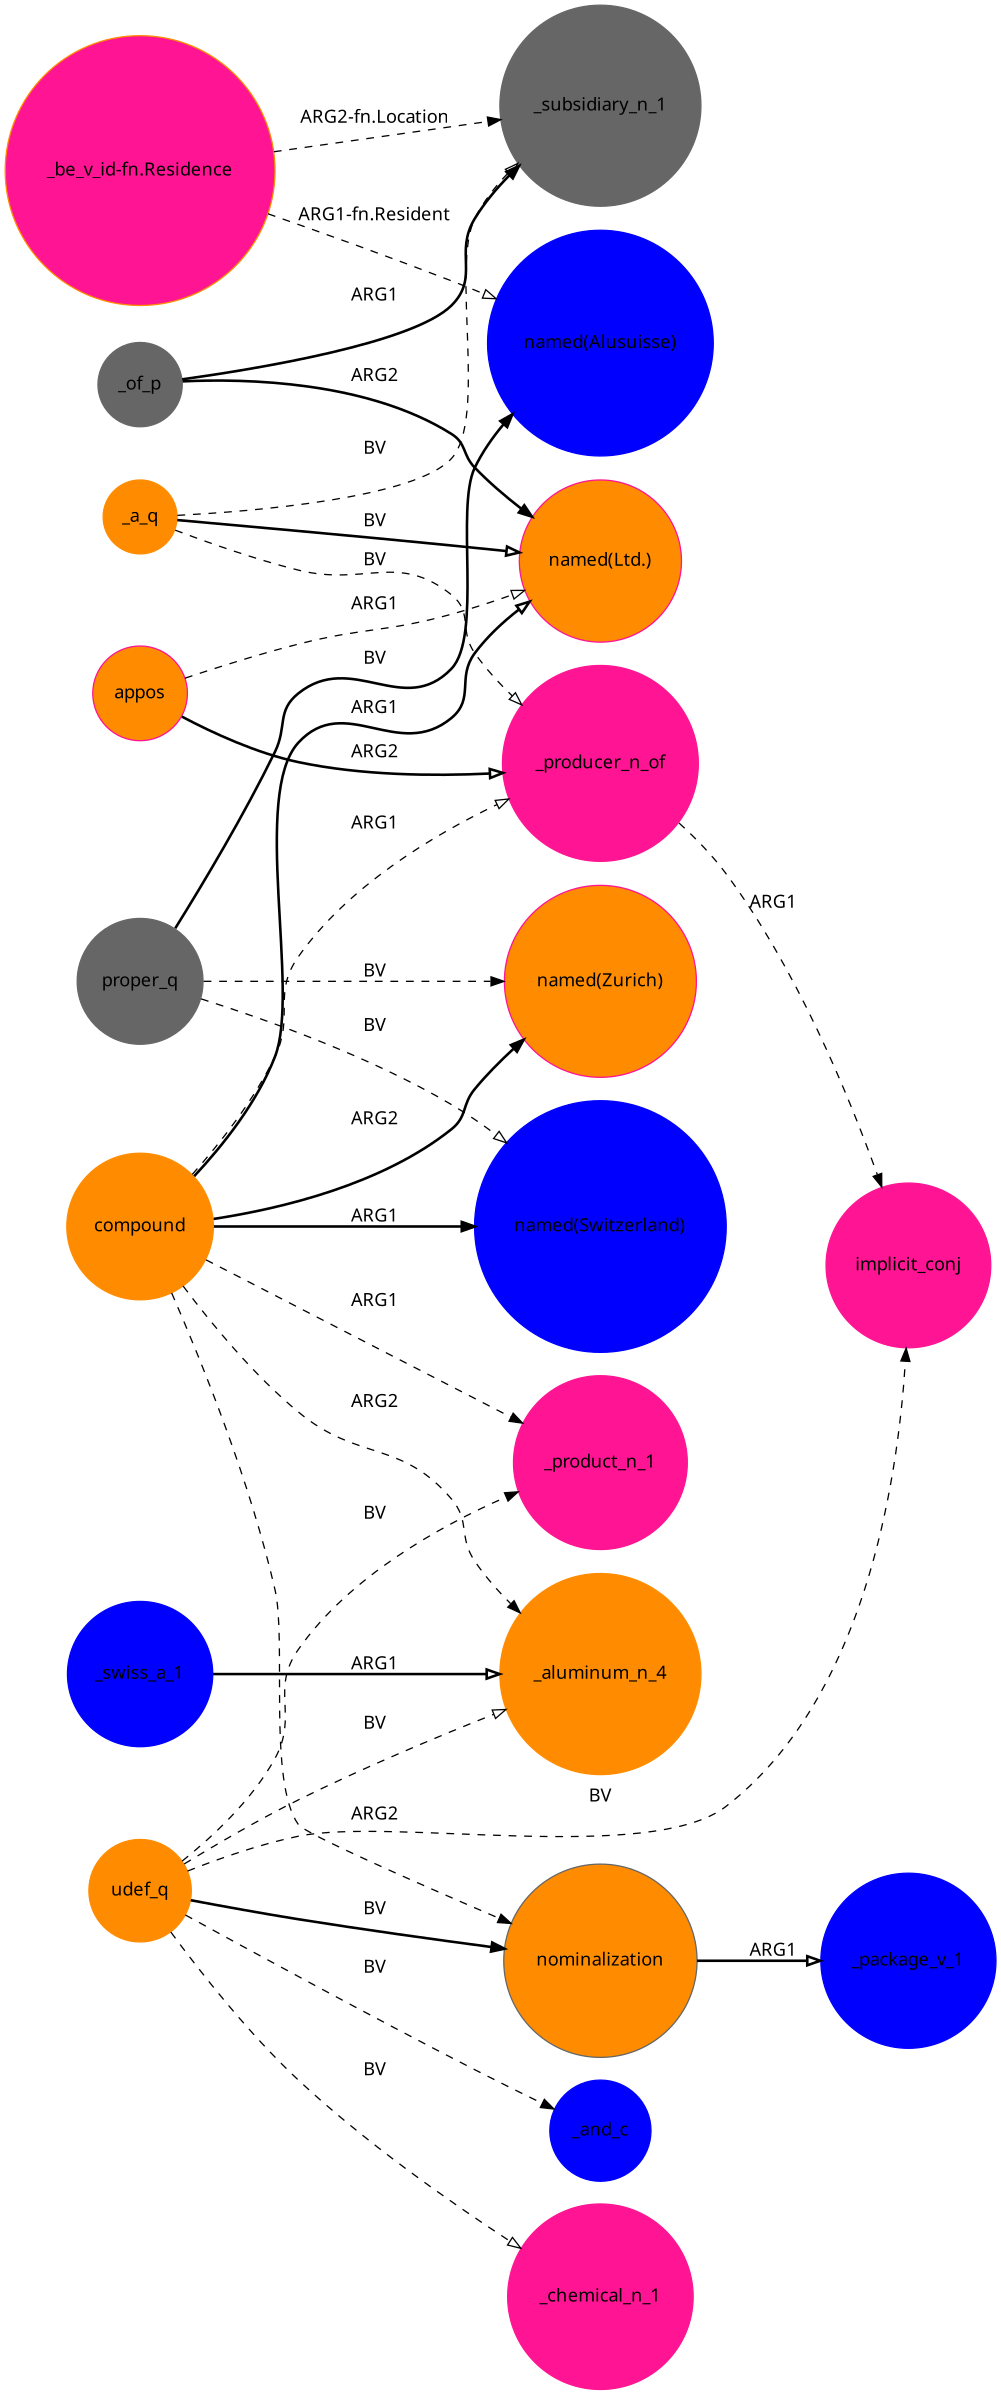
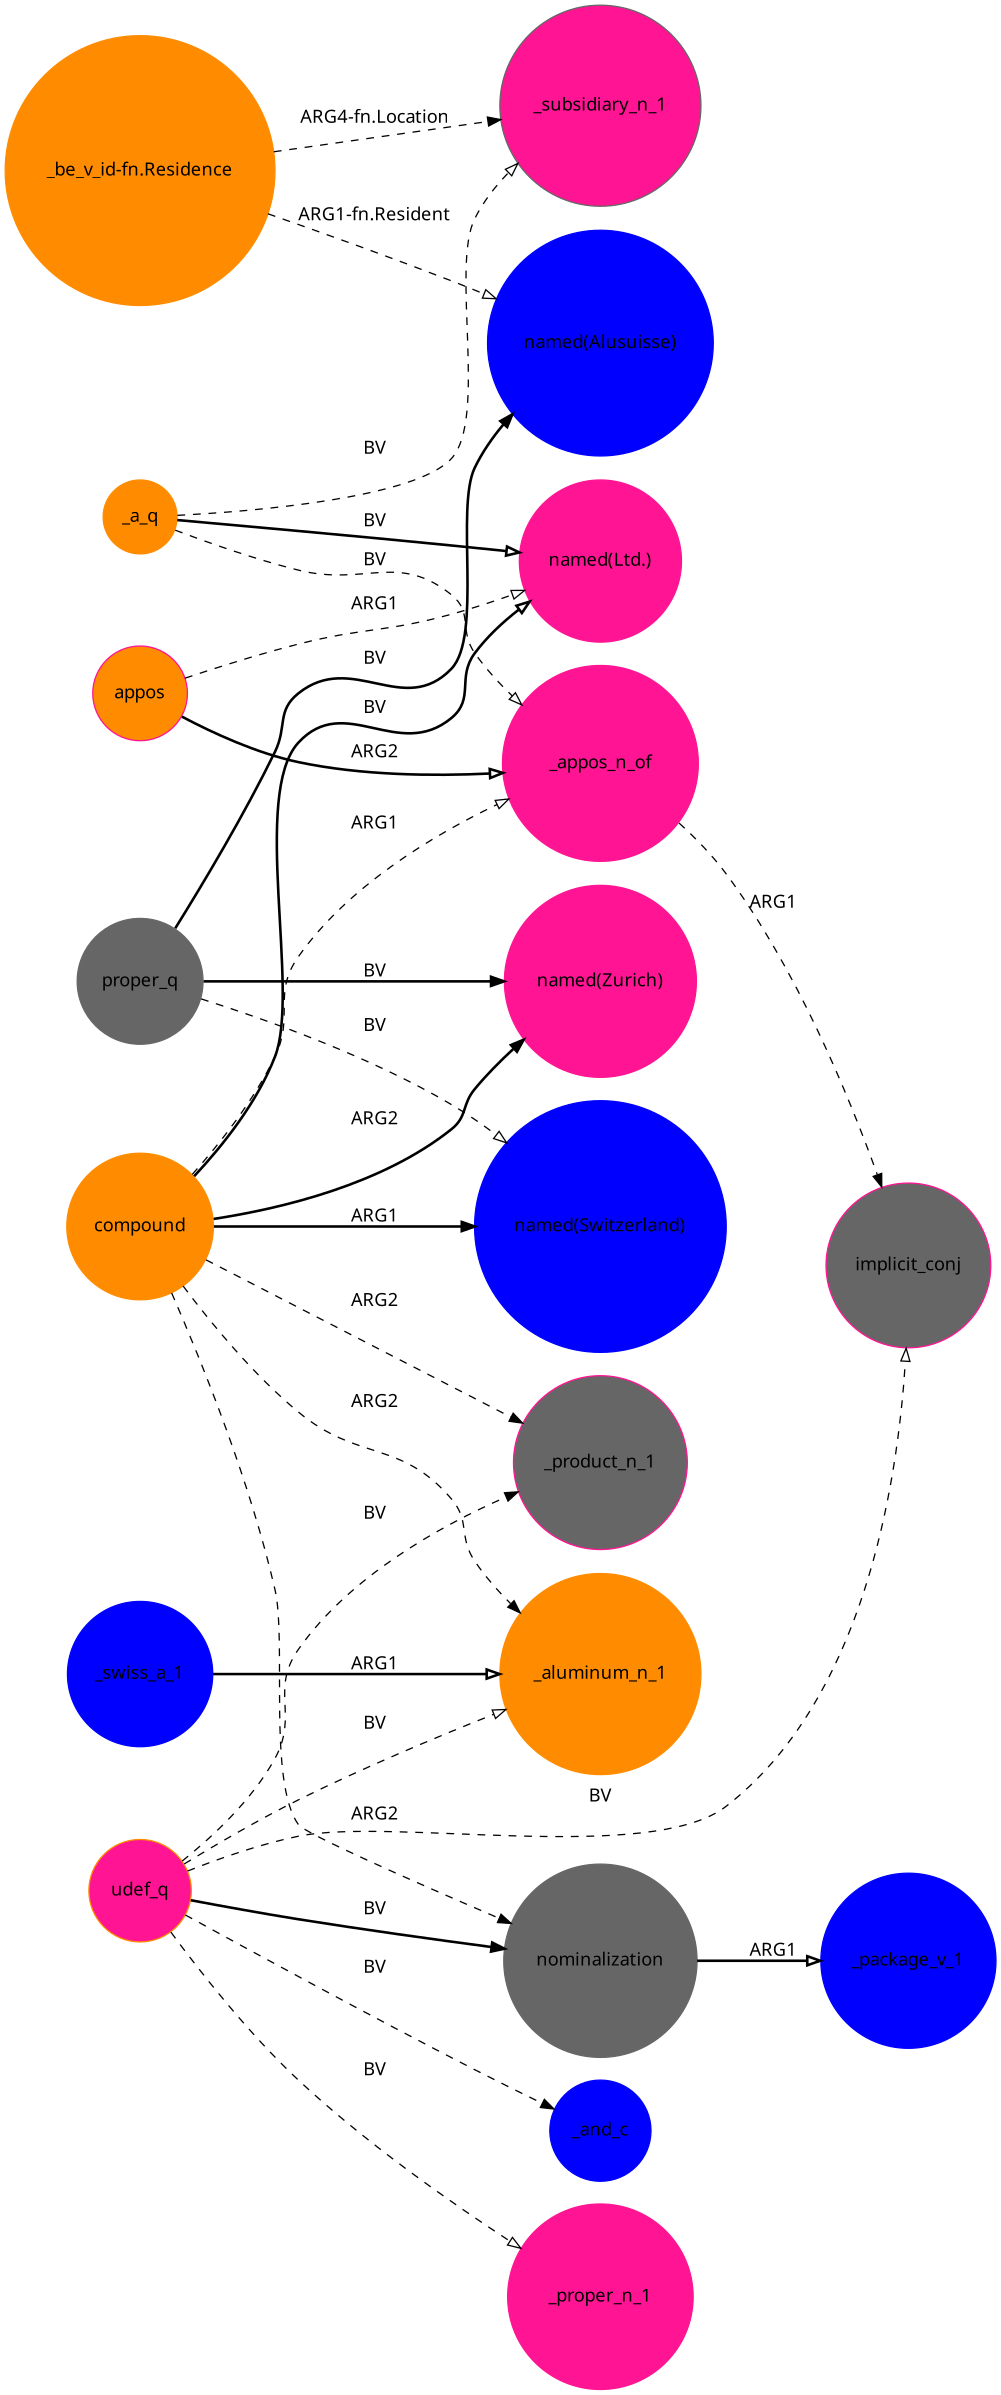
node "_subsidiary_n_1": fillcolor gray40 -> deeppink
edge "_be_v_id-fn.Residence" -> "_subsidiary_n_1": label "ARG2-fn.Location" -> "ARG4-fn.Location"
node "_be_v_id-fn.Residence": fillcolor deeppink -> darkorange
node "_of_p": removed
node "named(Ltd.)": fillcolor darkorange -> deeppink
edge "compound" -> "named(Ltd.)": label "ARG1" -> "BV"
node "_producer_n_of": label "_producer_n_of" -> "_appos_n_of"
edge "proper_q" -> "named(Zurich)": style dashed -> bold
node "named(Zurich)": fillcolor darkorange -> deeppink
node "implicit_conj": fillcolor deeppink -> gray40
edge "compound" -> "_product_n_1": label "ARG1" -> "ARG2"
node "_product_n_1": fillcolor deeppink -> gray40
node "_aluminum_n_4": label "_aluminum_n_4" -> "_aluminum_n_1"
edge "udef_q" -> "implicit_conj": arrowhead normal -> onormal
node "udef_q": fillcolor darkorange -> deeppink
node "nominalization": fillcolor darkorange -> gray40
node "_chemical_n_1": label "_chemical_n_1" -> "_proper_n_1"
